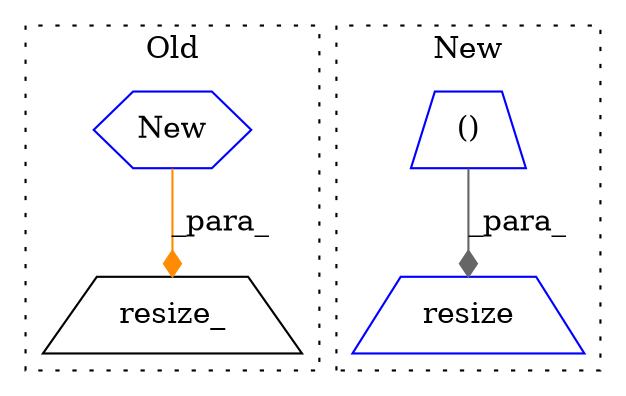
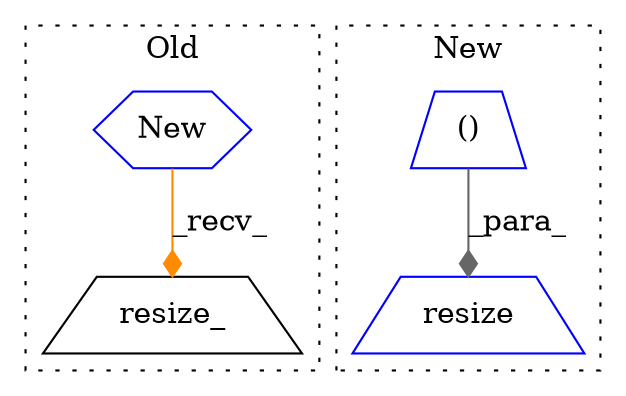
edge "New" -> "resize_": label "_para_" -> "_recv_"
